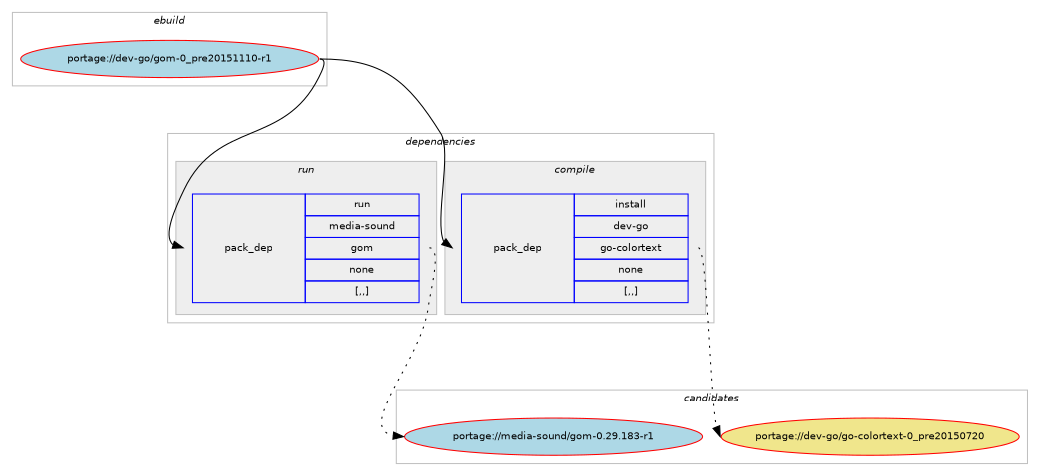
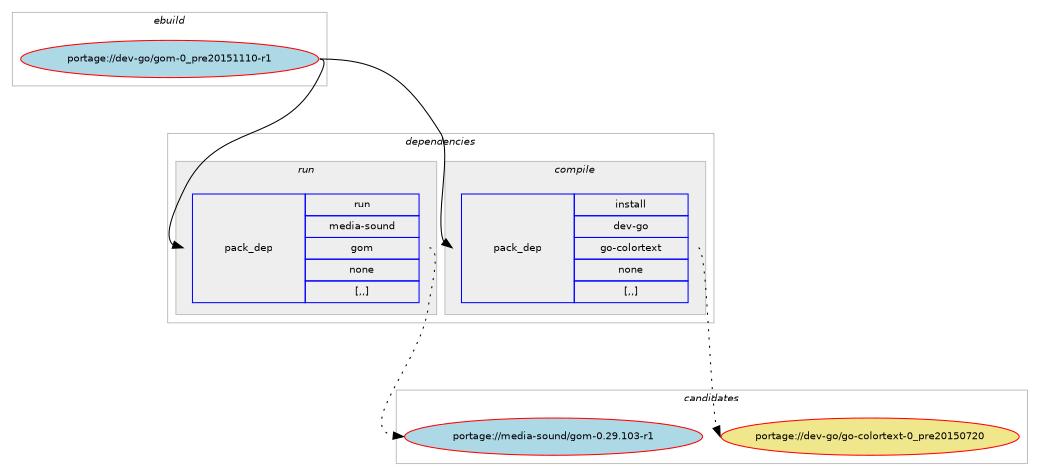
node "portage://media-sound/gom-0.29.183-r1": label "portage://media-sound/gom-0.29.183-r1" -> "portage://media-sound/gom-0.29.103-r1"
